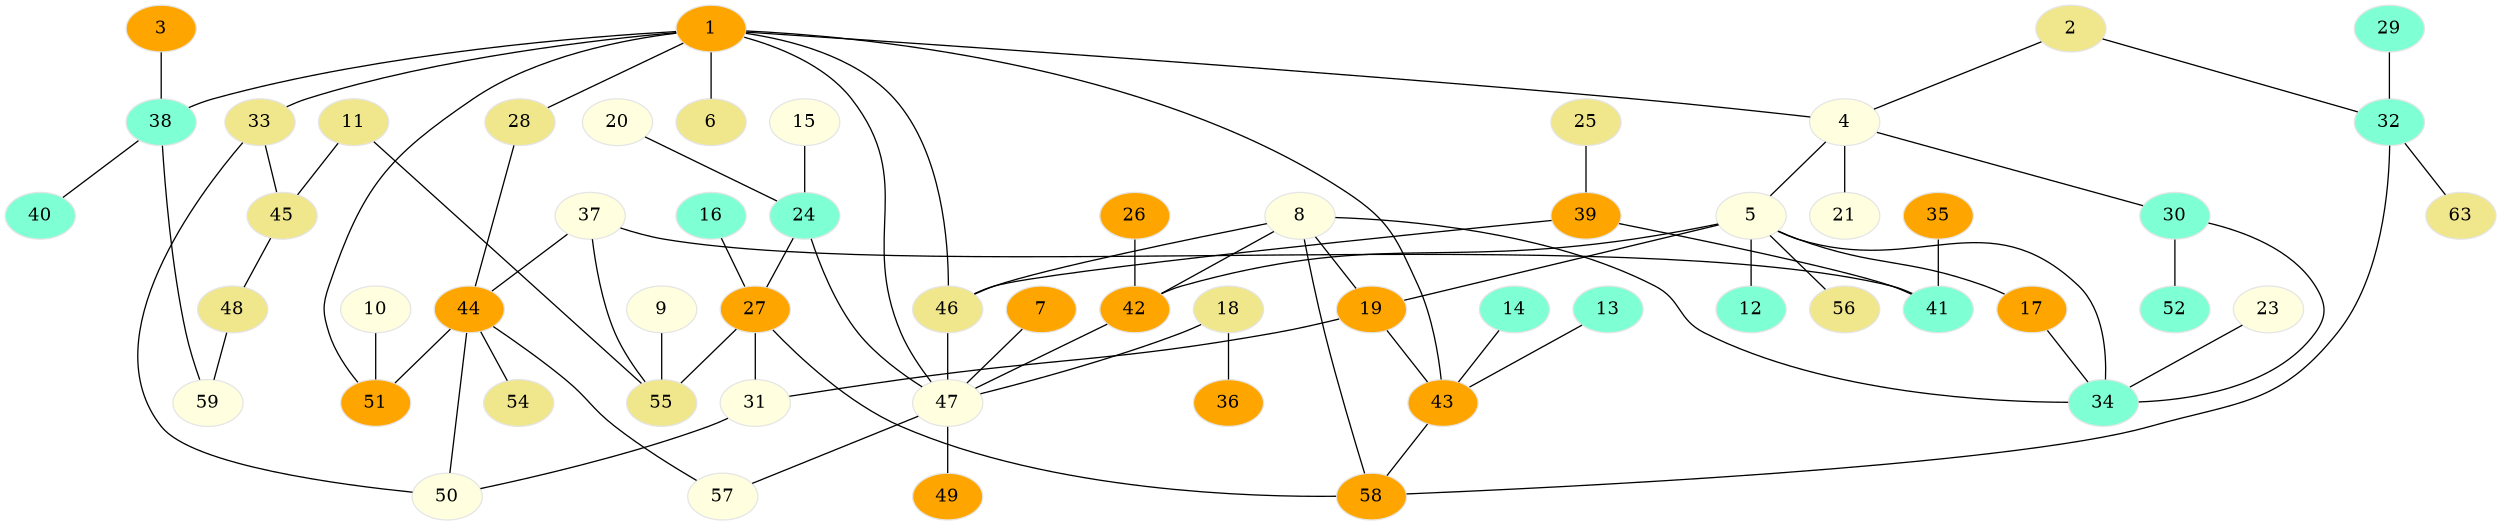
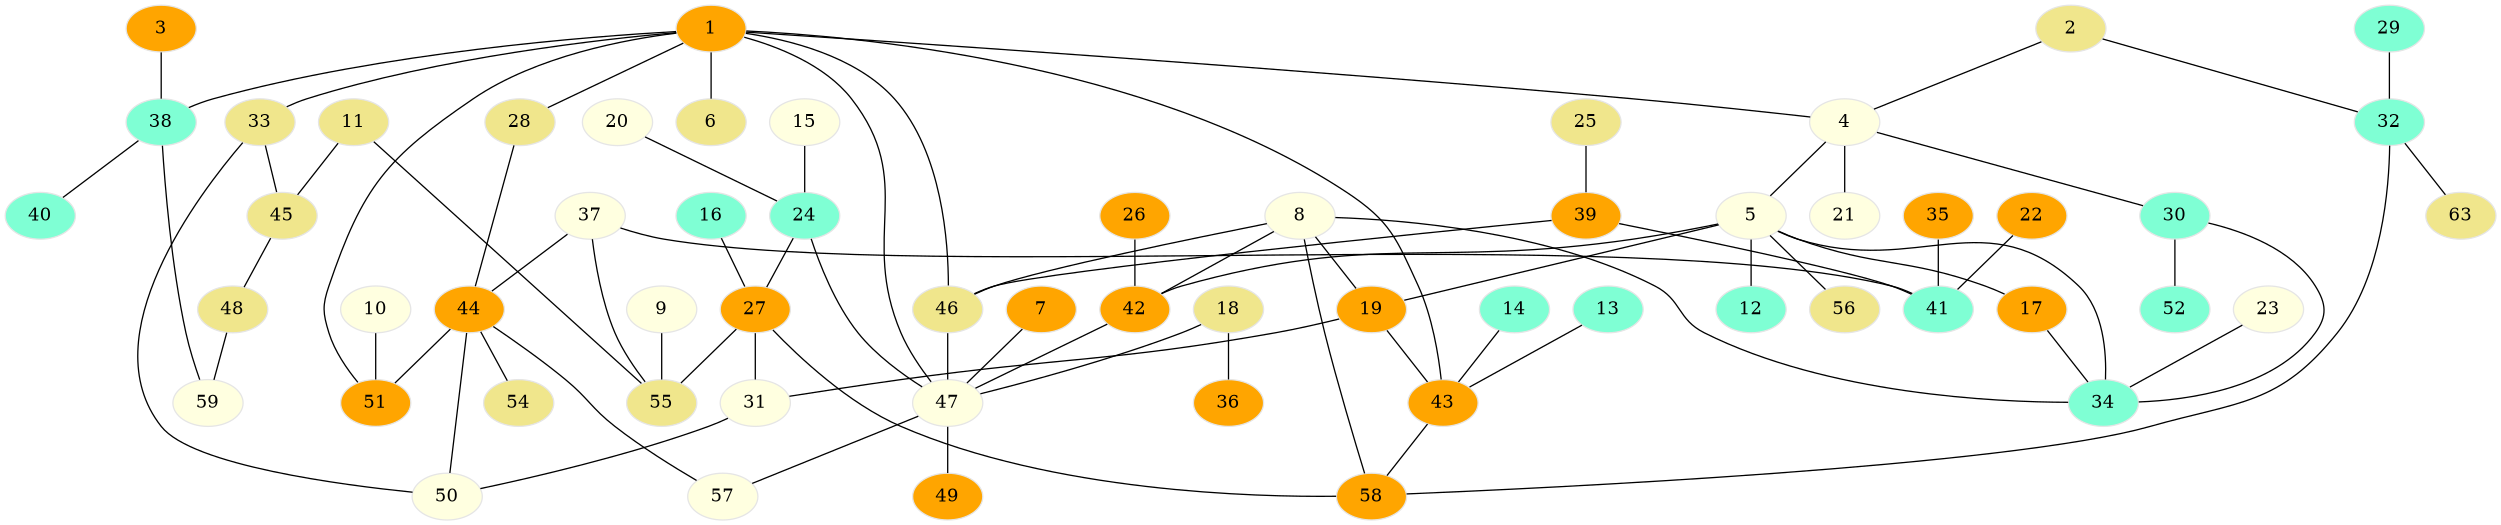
node "22": added
